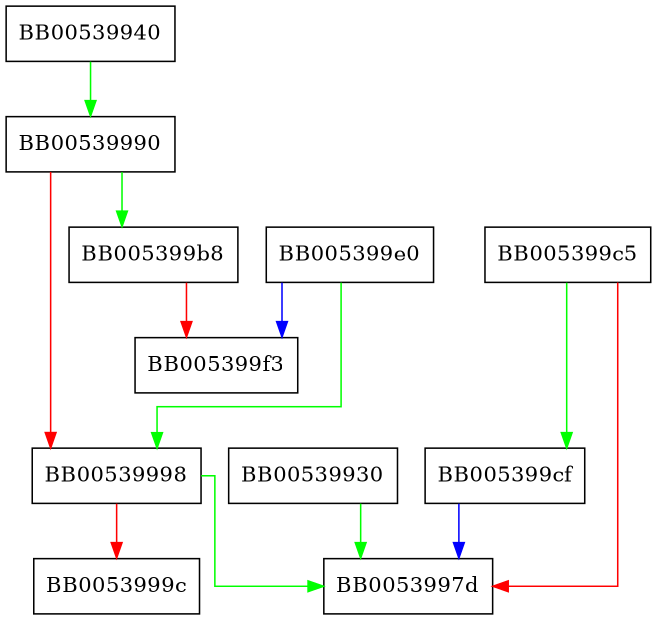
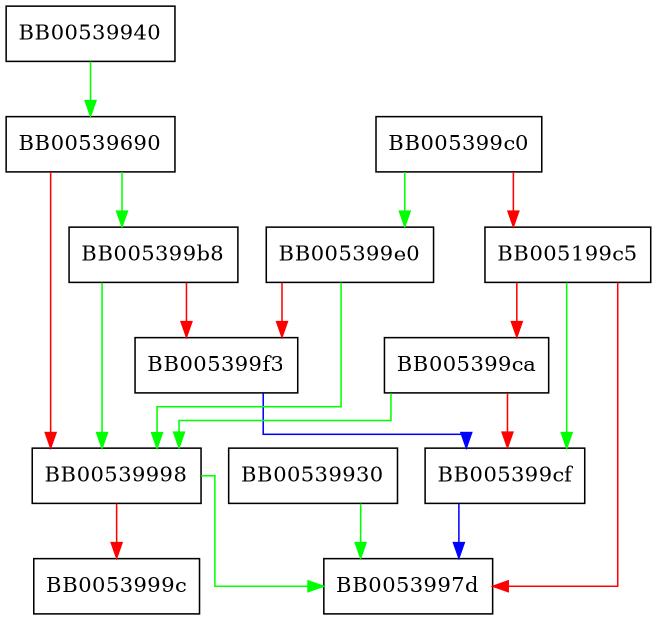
node "BB00539990": label "BB00539990" -> "BB00539690"
node "BB005399c0": added
node "BB005399c5": label "BB005399c5" -> "BB005199c5"
edge "BB005399e0" -> "BB005399f3": color blue -> red
edge "BB005399b8" -> "BB00539998": added
node "BB005399ca": added
edge "BB005399f3" -> "BB005399cf": added
